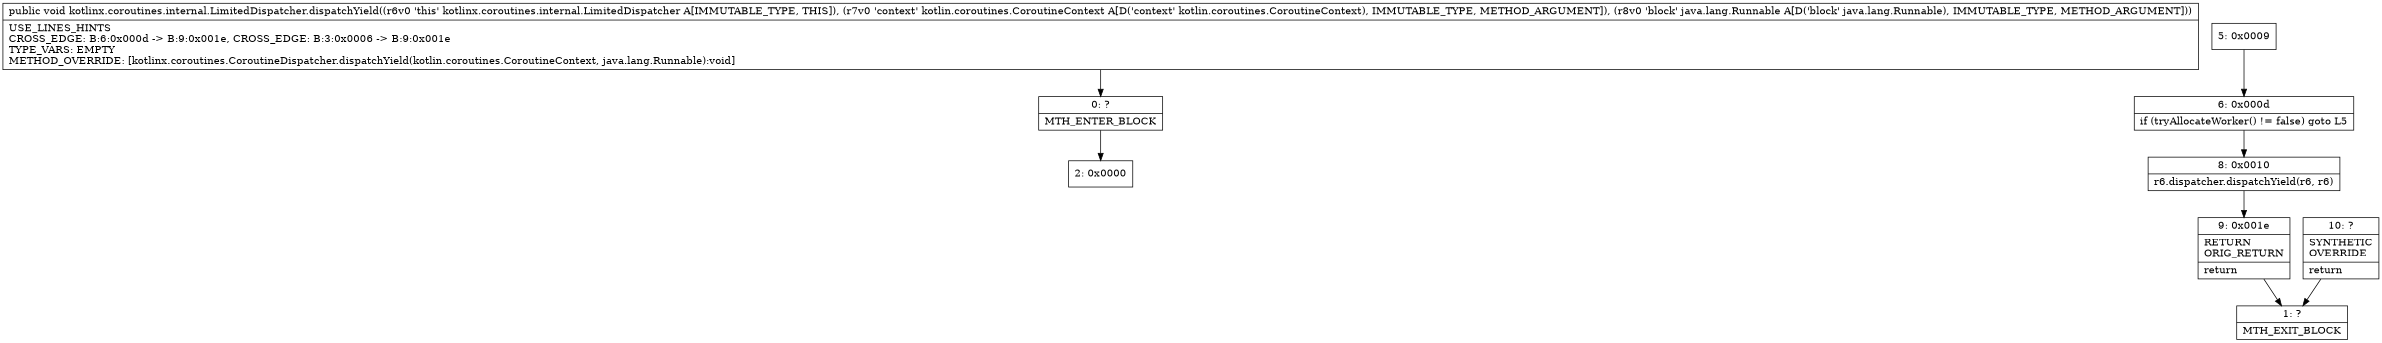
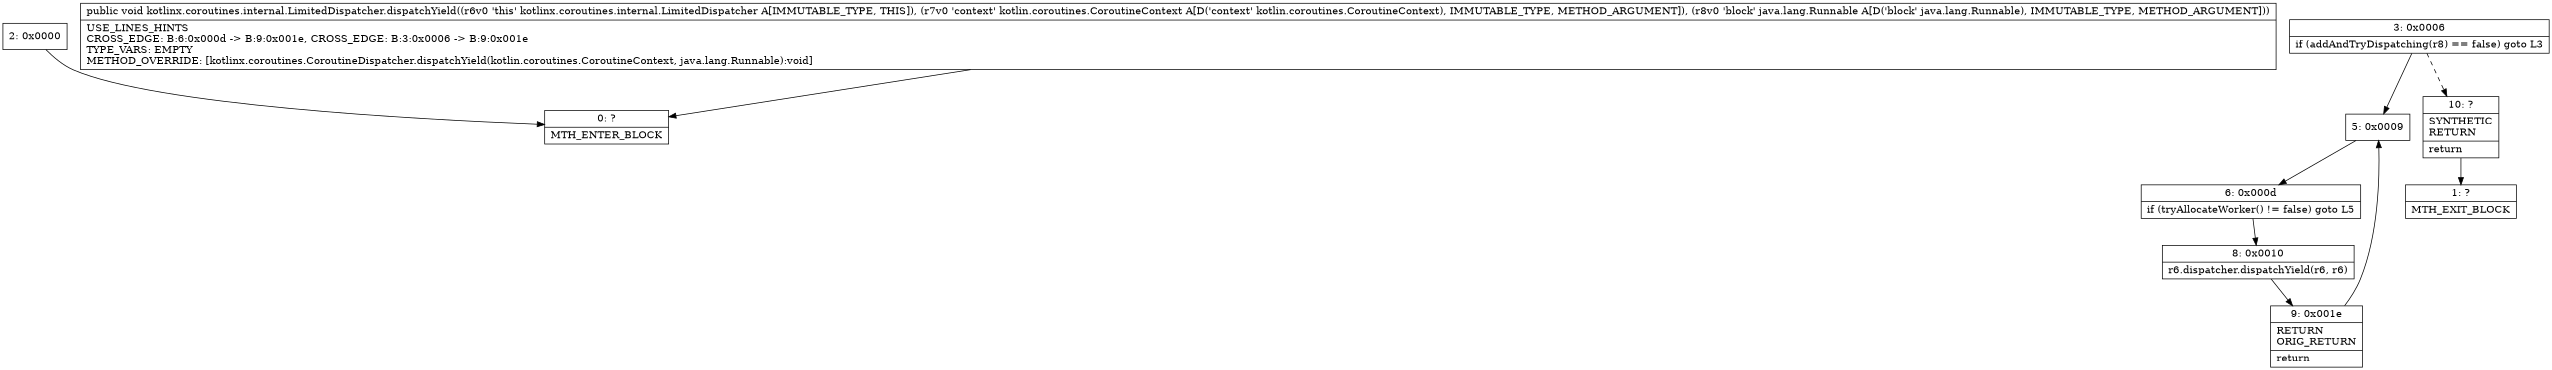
node "3: 0x0006": added
edge "0: ?" -> "2: 0x0000": reversed
node "10: ?": text "OVERRIDE" -> "RETURN"
edge "9: 0x001e" -> "1: ?": now "9: 0x001e" -> "5: 0x0009"
